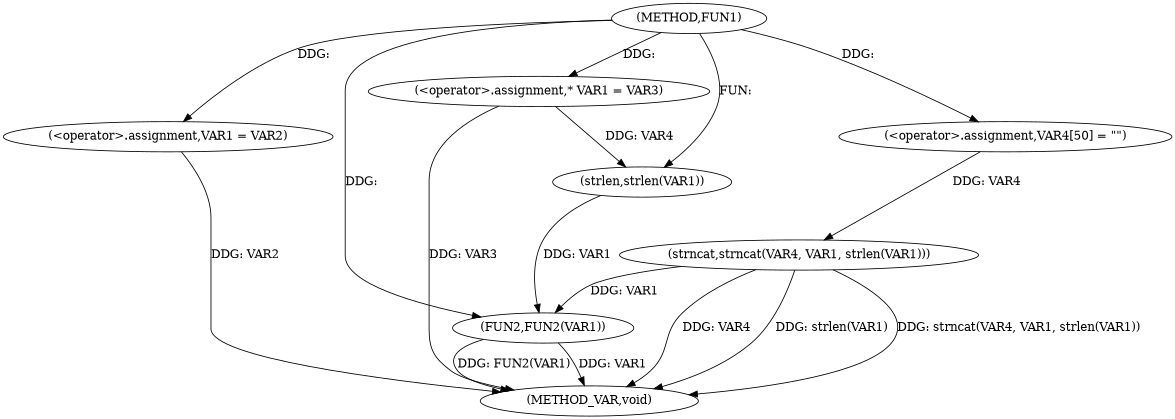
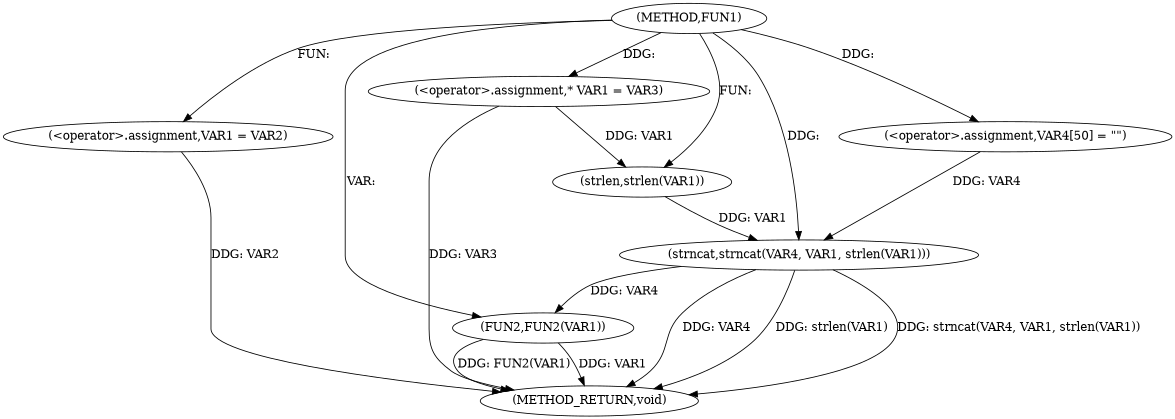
edge "(METHOD,FUN1)" -> "(<operator>.assignment,VAR1 = VAR2)": label "DDG: " -> "FUN: "
edge "(METHOD,FUN1)" -> "(strncat,strncat(VAR4, VAR1, strlen(VAR1)))": added, label "DDG:"
edge "(<operator>.assignment,* VAR1 = VAR3)" -> "(strlen,strlen(VAR1))": label "DDG: VAR4" -> "DDG: VAR1"
edge "(METHOD,FUN1)" -> "(FUN2,FUN2(VAR1))": label "DDG: " -> "VAR: "
edge "(strlen,strlen(VAR1))" -> "(FUN2,FUN2(VAR1))": now "(strlen,strlen(VAR1))" -> "(strncat,strncat(VAR4, VAR1, strlen(VAR1)))"
edge "(strncat,strncat(VAR4, VAR1, strlen(VAR1)))" -> "(FUN2,FUN2(VAR1))": label "DDG: VAR1" -> "DDG: VAR4"
node "(METHOD_VAR,void)": label "(METHOD_VAR,void)" -> "(METHOD_RETURN,void)"
